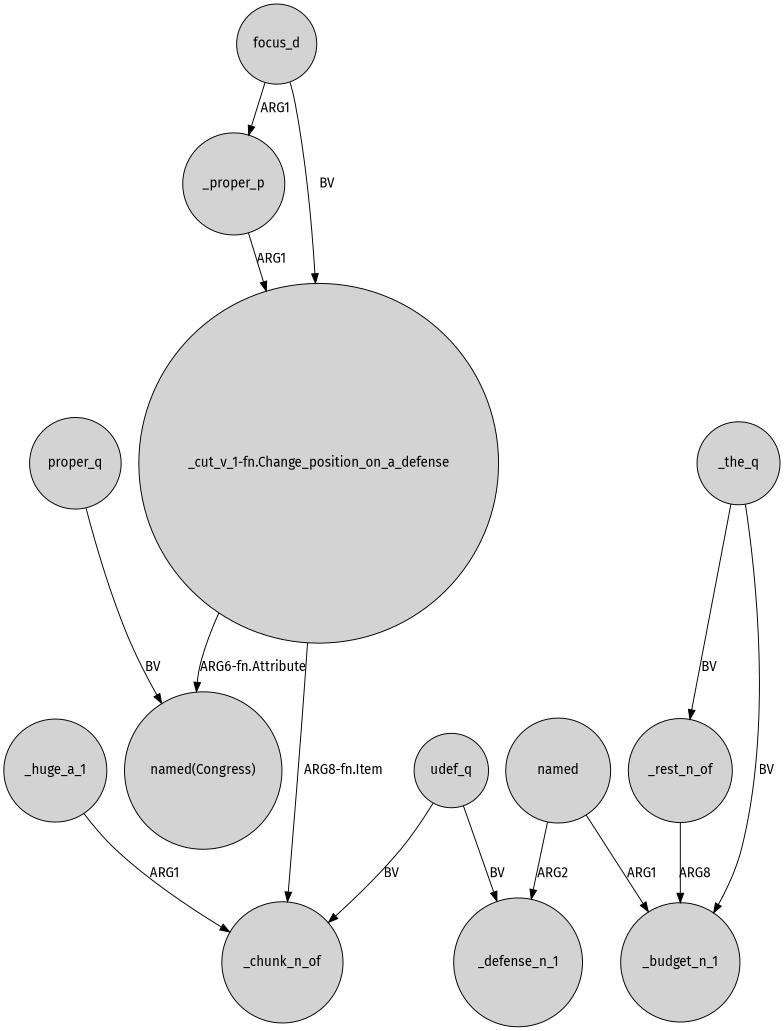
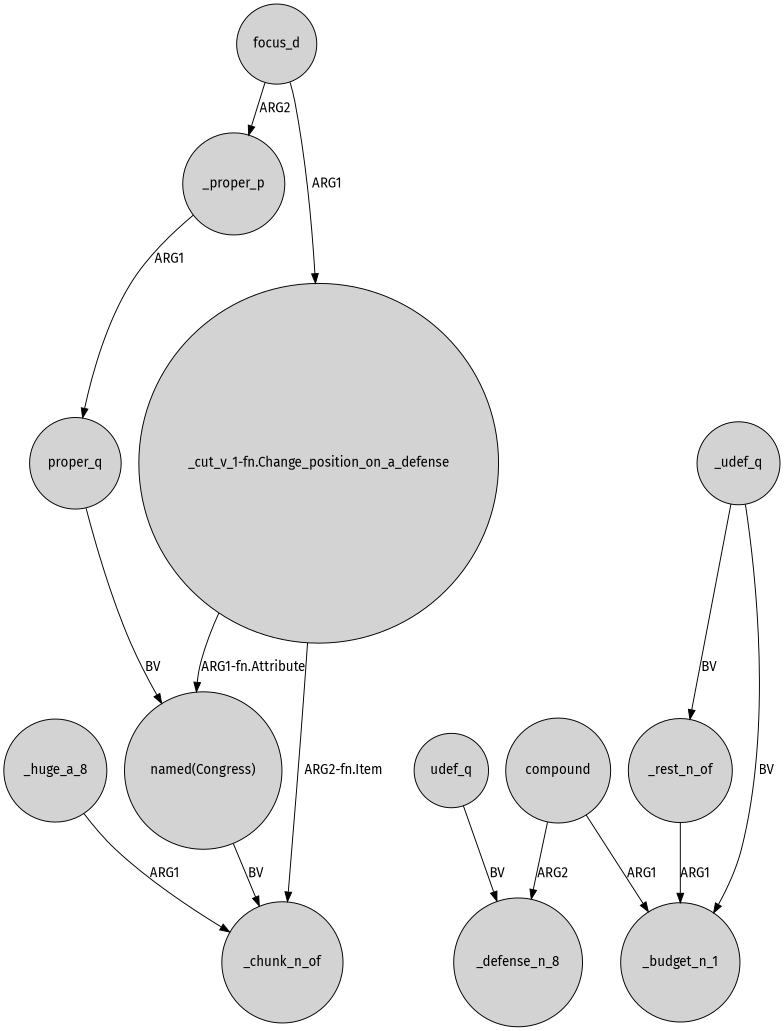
edge "focus_d" -> "_proper_p": label "ARG1" -> "ARG2"
edge "focus_d" -> "_cut_v_1-fn.Change_position_on_a_defense": label "BV" -> "ARG1"
edge "_proper_p" -> "_cut_v_1-fn.Change_position_on_a_defense": now "_proper_p" -> "proper_q"
node "_the_q": label "_the_q" -> "_udef_q"
edge "_cut_v_1-fn.Change_position_on_a_defense" -> "named(Congress)": label "ARG6-fn.Attribute" -> "ARG1-fn.Attribute"
node "_huge_a_1": label "_huge_a_1" -> "_huge_a_8"
edge "_cut_v_1-fn.Change_position_on_a_defense" -> "_chunk_n_of": label "ARG8-fn.Item" -> "ARG2-fn.Item"
node "named": label "named" -> "compound"
edge "udef_q" -> "_chunk_n_of": now "named(Congress)" -> "_chunk_n_of"
edge "_rest_n_of" -> "_budget_n_1": label "ARG8" -> "ARG1"
node "_defense_n_1": label "_defense_n_1" -> "_defense_n_8"
